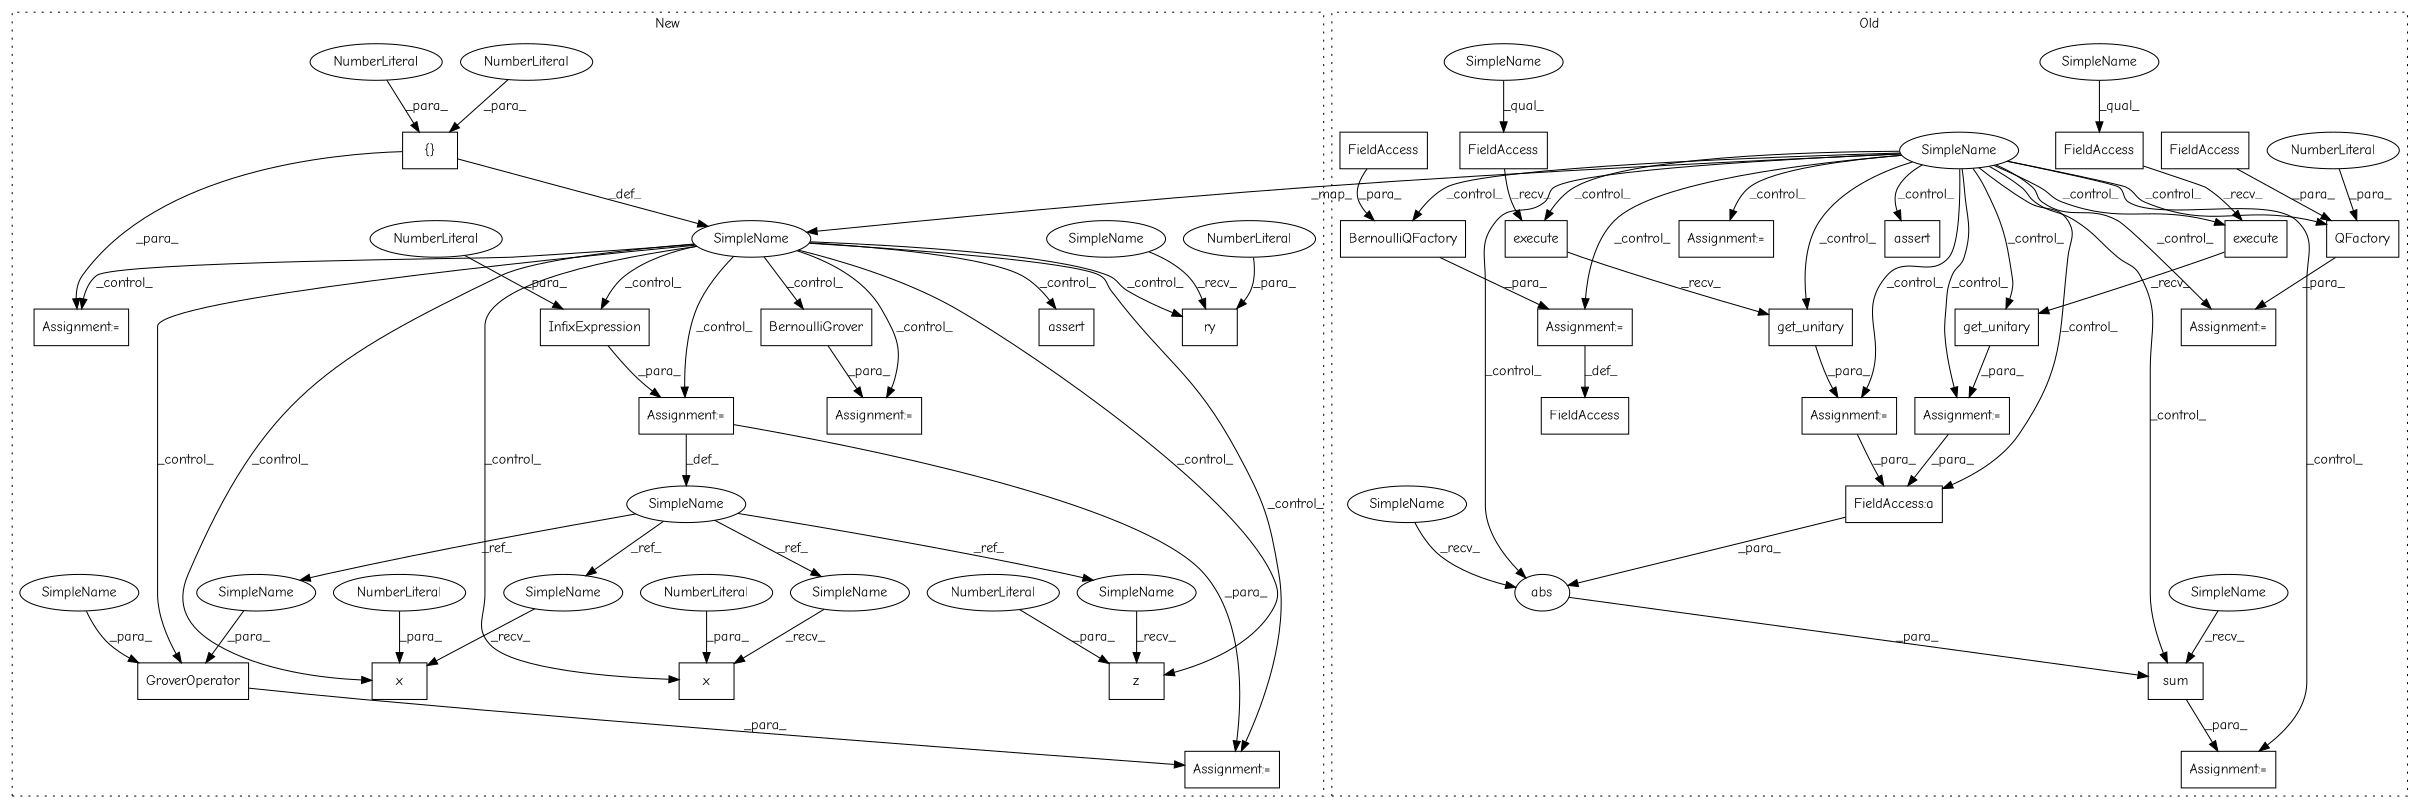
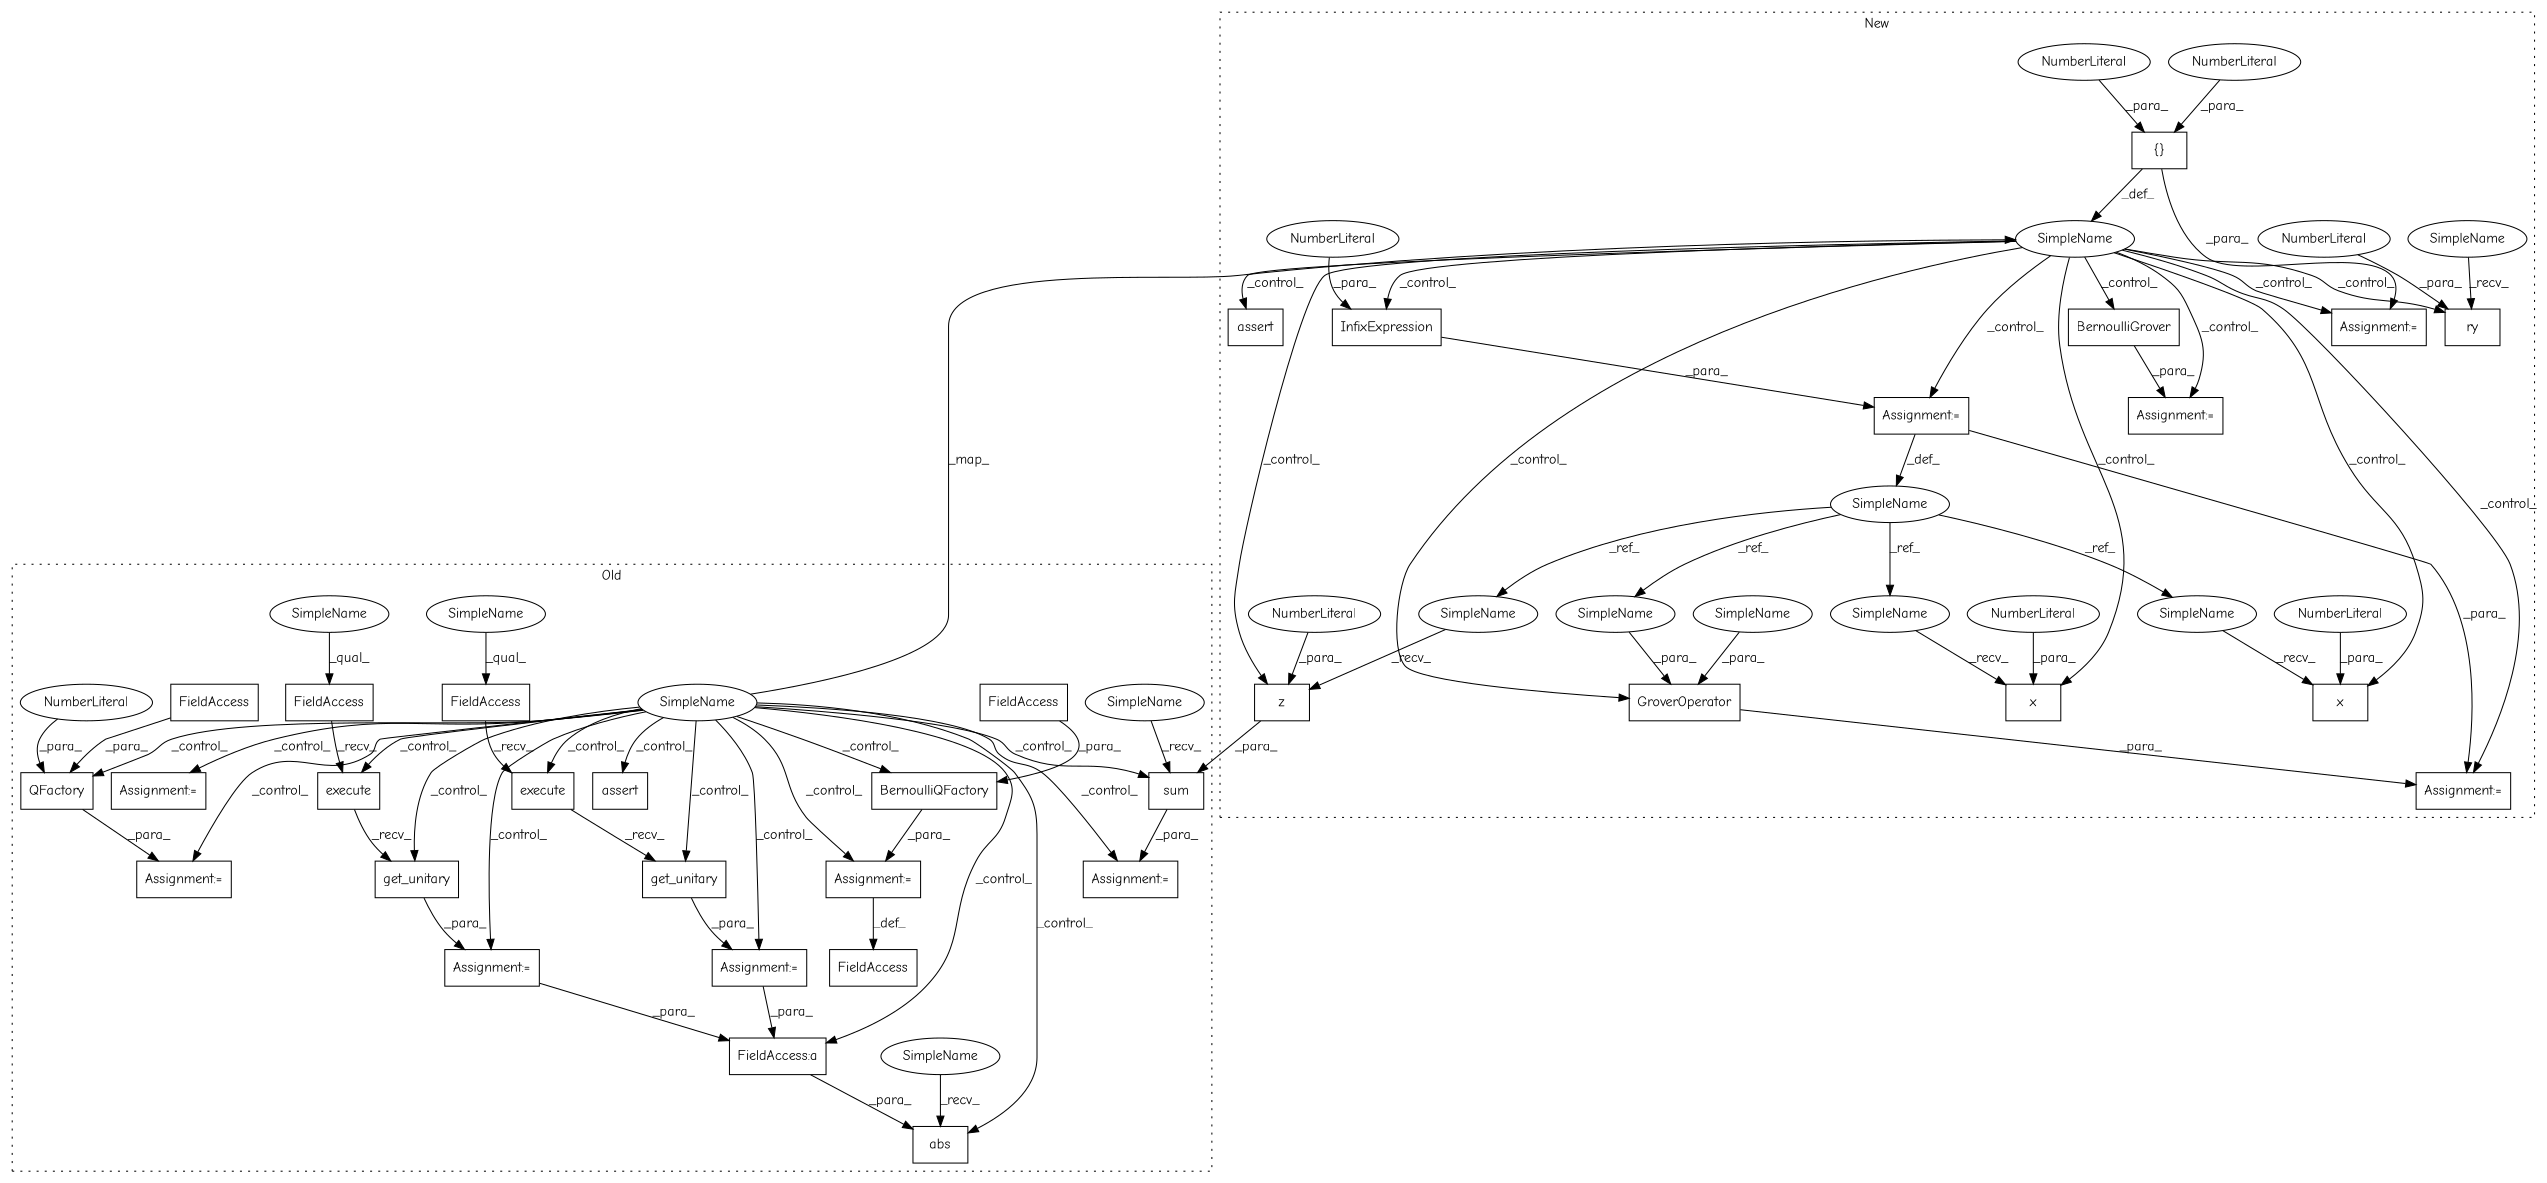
node "abs": shape ellipse -> box
edge "abs" -> "sum": now "z" -> "sum"
